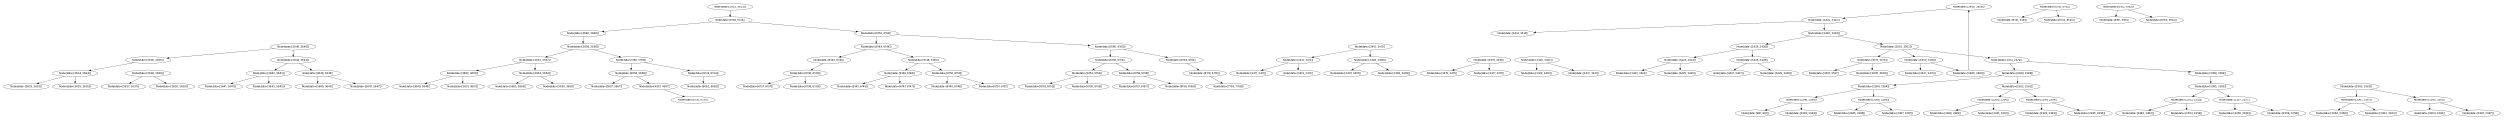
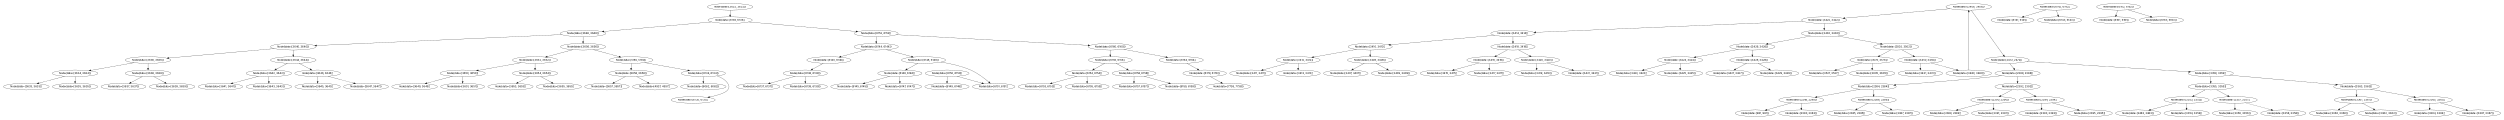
edge "Node{data=[3648, 3648]}" -> "Node{data=[3640, 3640]}": added
edge "Node{data=[3414, 3414]}" -> "Node{data=[3410, 3410]}": added
node "Node{data=[3418, 3418]}": added
edge "Node{data=[3502, 3502]}" -> "Node{data=[2472, 2472]}": now "Node{data=[3406, 3406]}" -> "Node{data=[2472, 2472]}"
edge "Node{data=[3636, 3636]}" -> "Node{data=[3638, 3638]}": added
edge "Node{data=[6148, 6148]}" -> "Node{data=[6150, 6150]}": now "Node{data=[6148, 6148]}" -> "Node{data=[6151, 6151]}"
edge "Node{data=[3359, 3359]}" -> "Node{data=[3363, 3363]}": added
edge "Node{data=[4937, 4937]}" -> "Node{data=[6135, 6135]}": now "Node{data=[6134, 6134]}" -> "Node{data=[6135, 6135]}"
